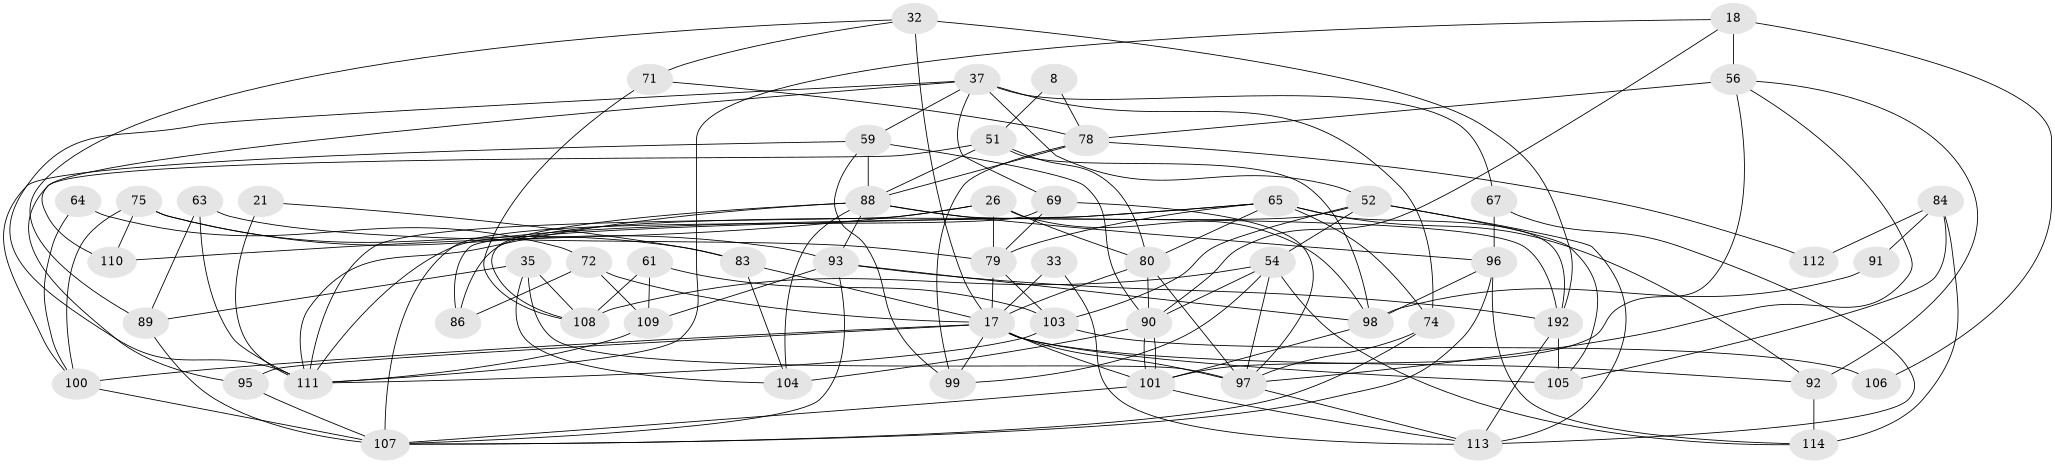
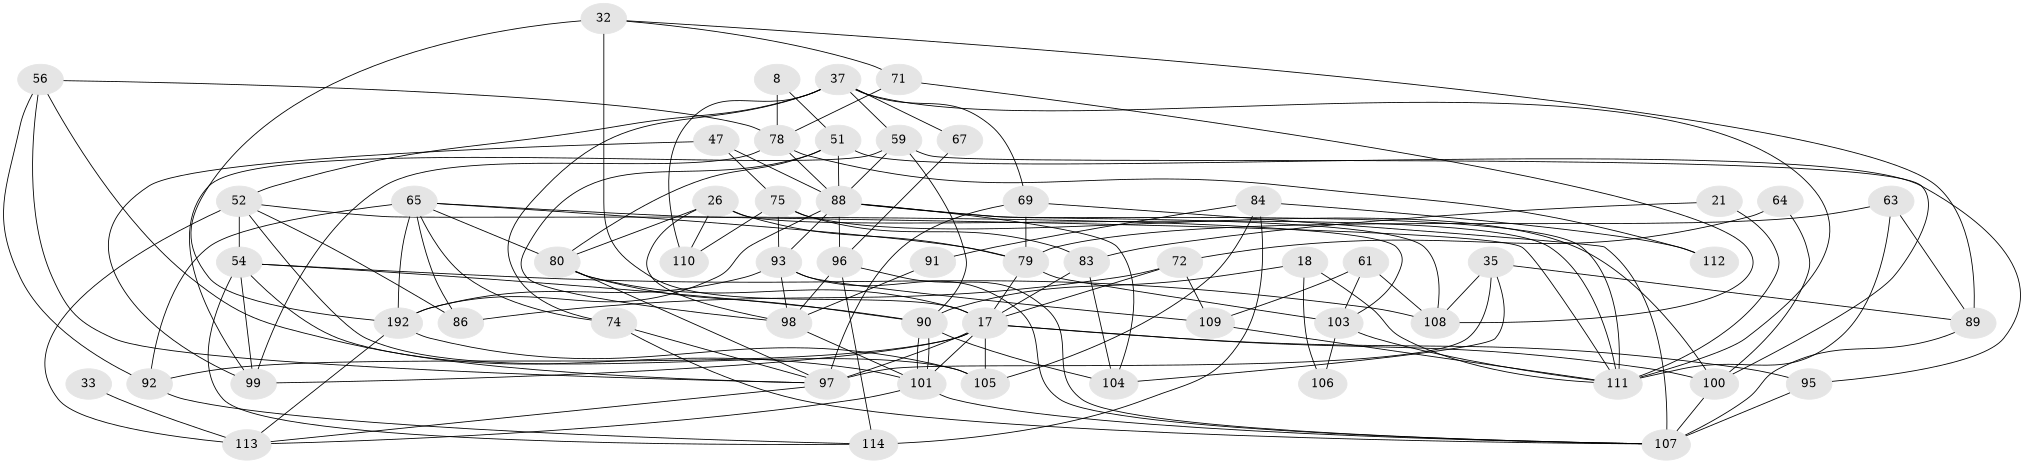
edge "18" -- "56": removed
node "47": added
edge "33" -- "17": removed
edge "67" -- "113": removed
